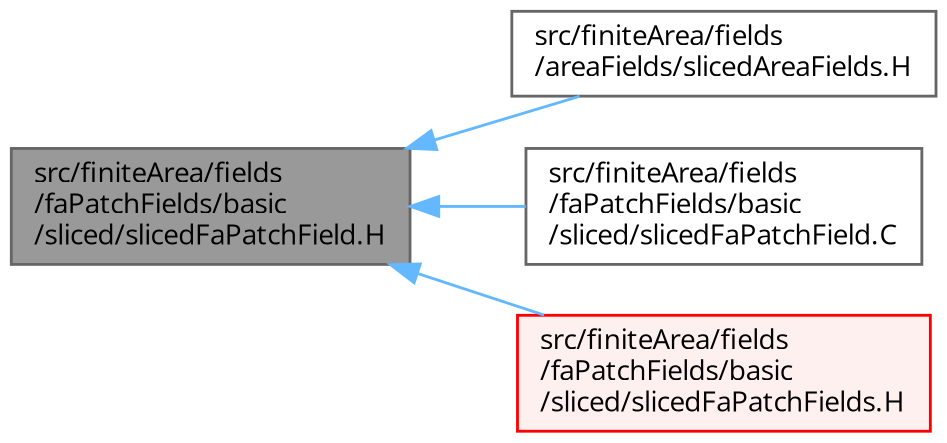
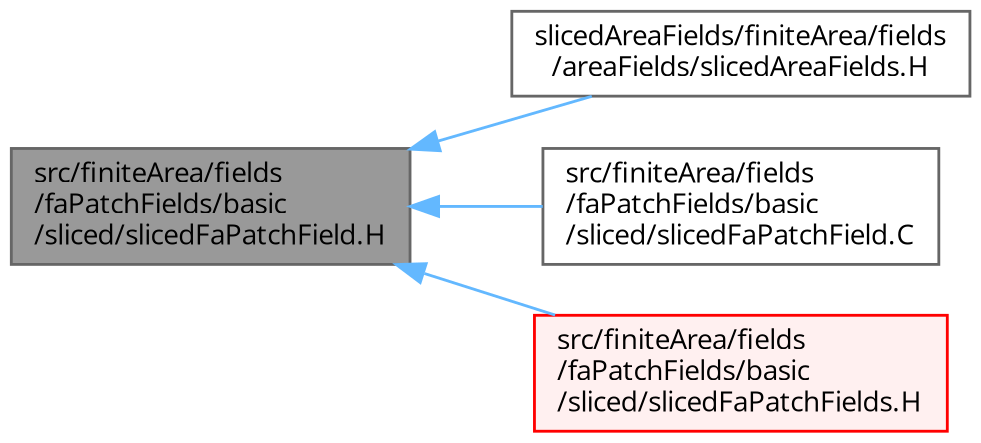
node "src/finiteArea/fields /areaFields/slicedAreaFields.H": label "src/finiteArea/fields /areaFields/slicedAreaFields.H" -> "slicedAreaFields/finiteArea/fields /areaFields/slicedAreaFields.H"
